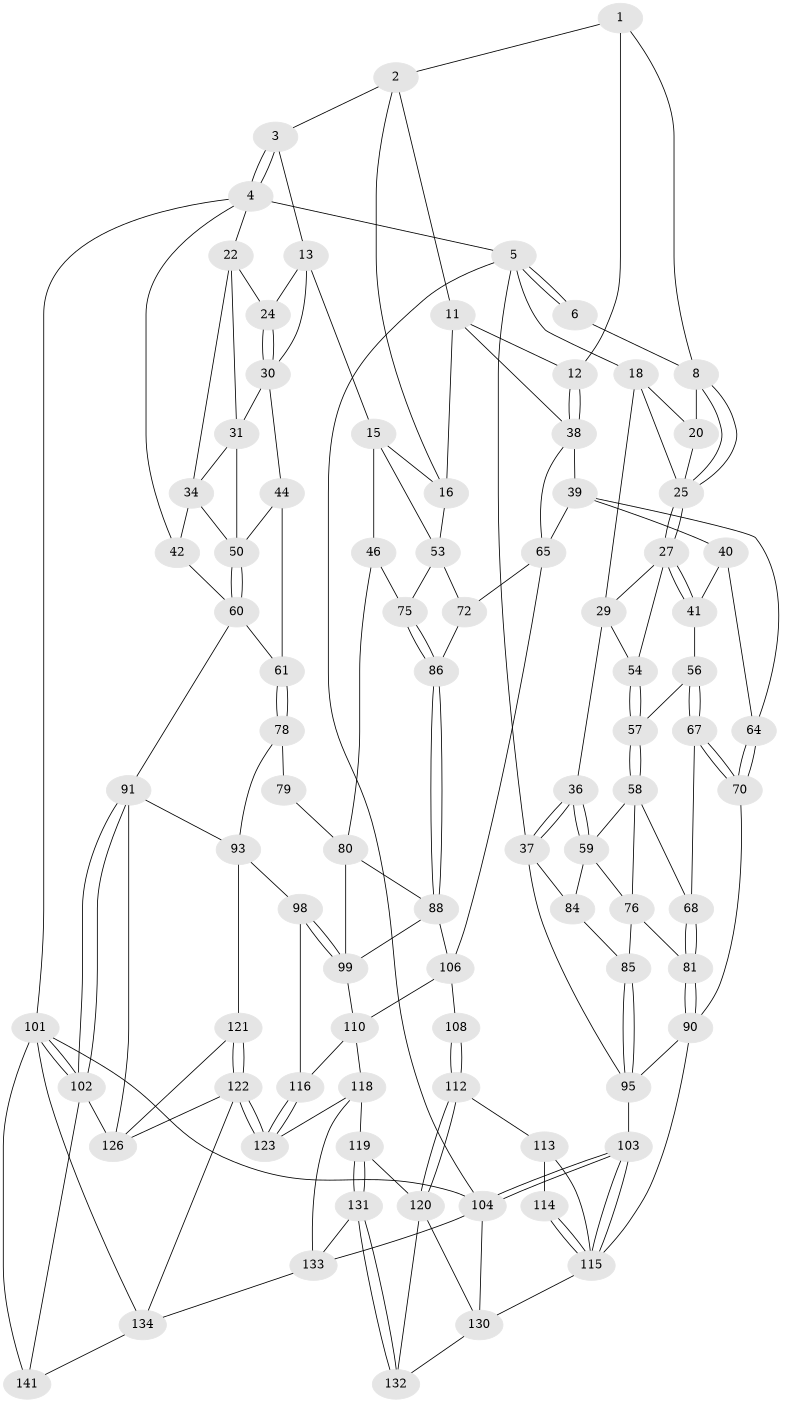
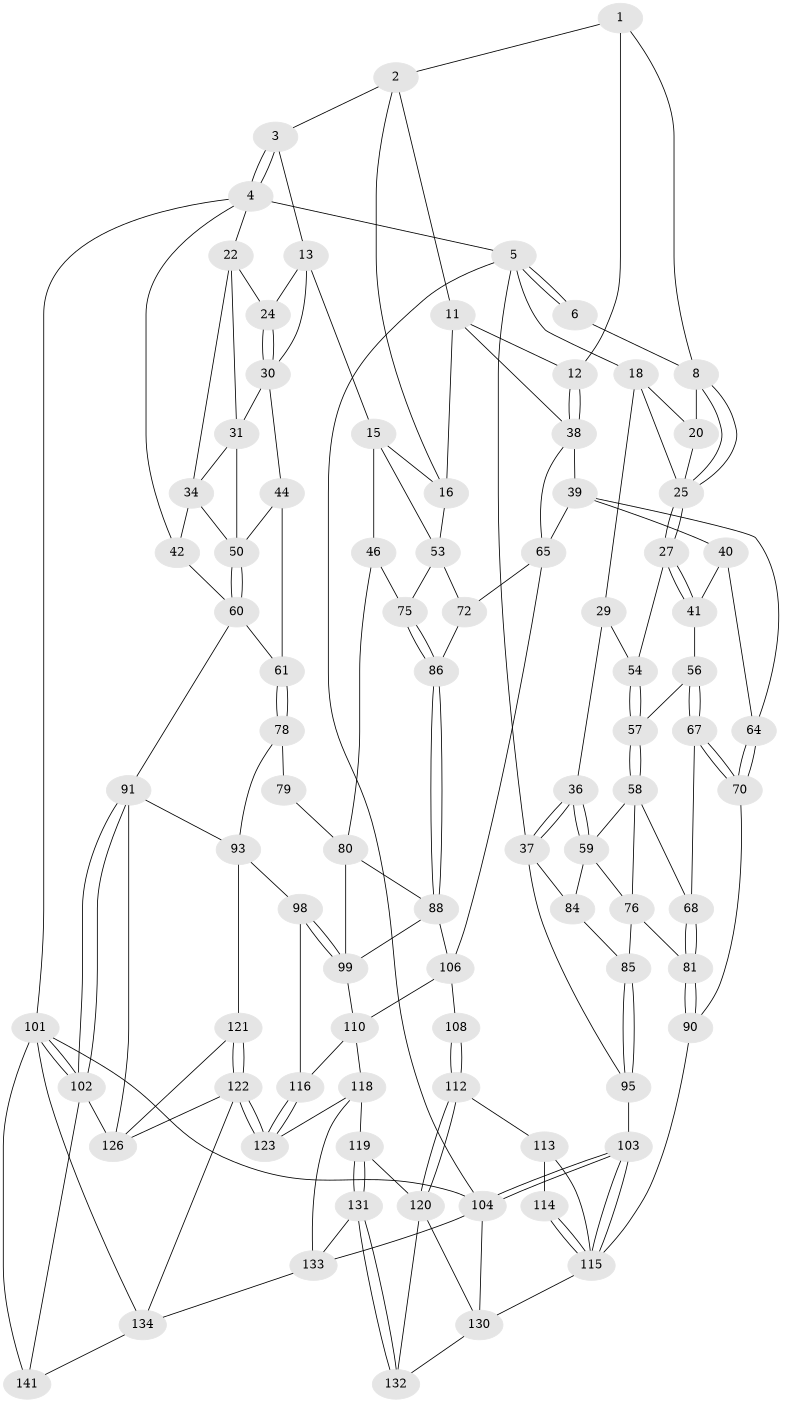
edge "27" -- "29": removed
edge "90" -- "95": removed
